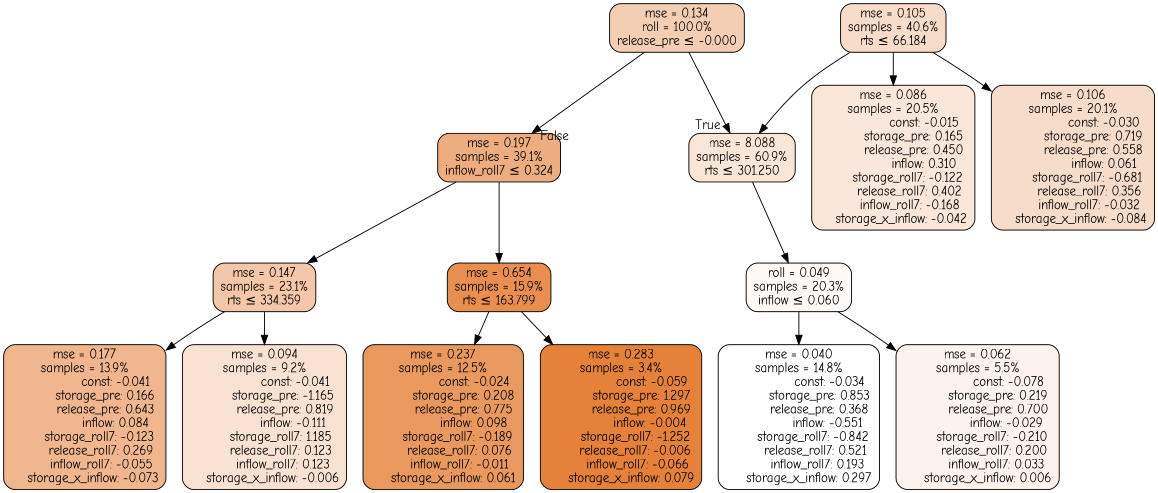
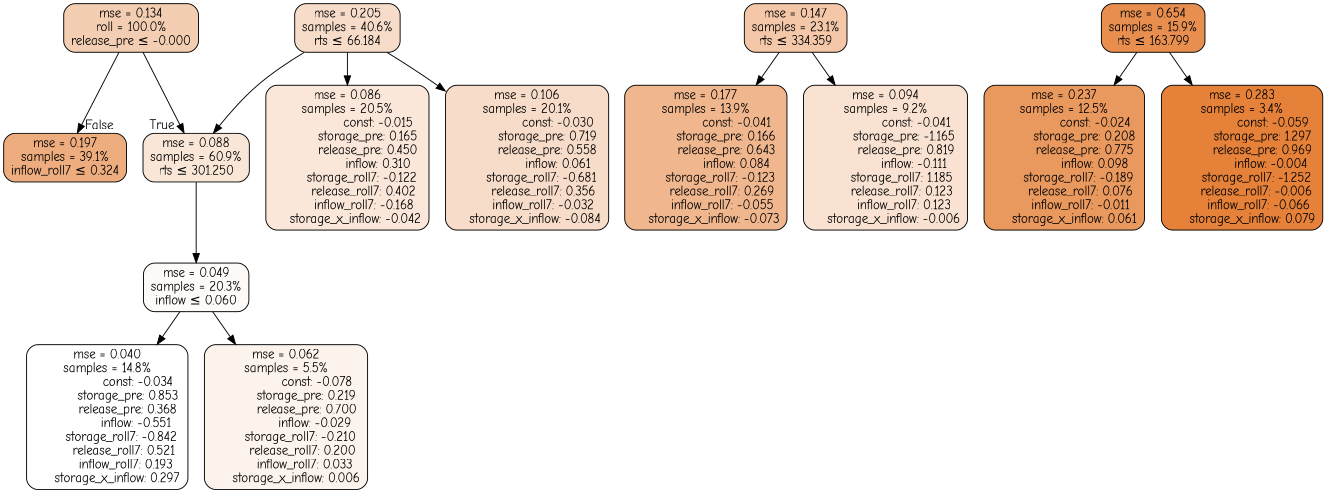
node "mse = 0.105 samples = 40.6% rts ≤ 66.184": label "mse = 0.105 samples = 40.6% rts ≤ 66.184" -> "mse = 0.205 samples = 40.6% rts ≤ 66.184"
node "mse = 8.088 samples = 60.9% rts ≤ 301.250": label "mse = 8.088 samples = 60.9% rts ≤ 301.250" -> "mse = 0.088 samples = 60.9% rts ≤ 301.250"
edge "mse = 0.197 samples = 39.1% inflow_roll7 ≤ 0.324" -> "mse = 0.654 samples = 15.9% rts ≤ 163.799": removed
edge "mse = 0.197 samples = 39.1% inflow_roll7 ≤ 0.324" -> "mse = 0.147 samples = 23.1% rts ≤ 334.359": removed
node "roll = 0.049 samples = 20.3% inflow ≤ 0.060": label "roll = 0.049 samples = 20.3% inflow ≤ 0.060" -> "mse = 0.049 samples = 20.3% inflow ≤ 0.060"
